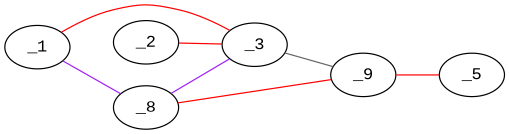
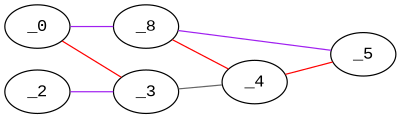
edge "_2" -- "_3": color red -> purple
node "_1": label "_1" -> "_0"
node "_9": label "_9" -> "_4"
edge "_3" -- "_8": now "_5" -- "_8"
